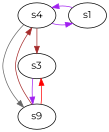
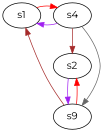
edge "s1" -> "s4": color purple -> red
node "s3": label "s3" -> "s2"
edge "s9" -> "s4": now "s9" -> "s1"
